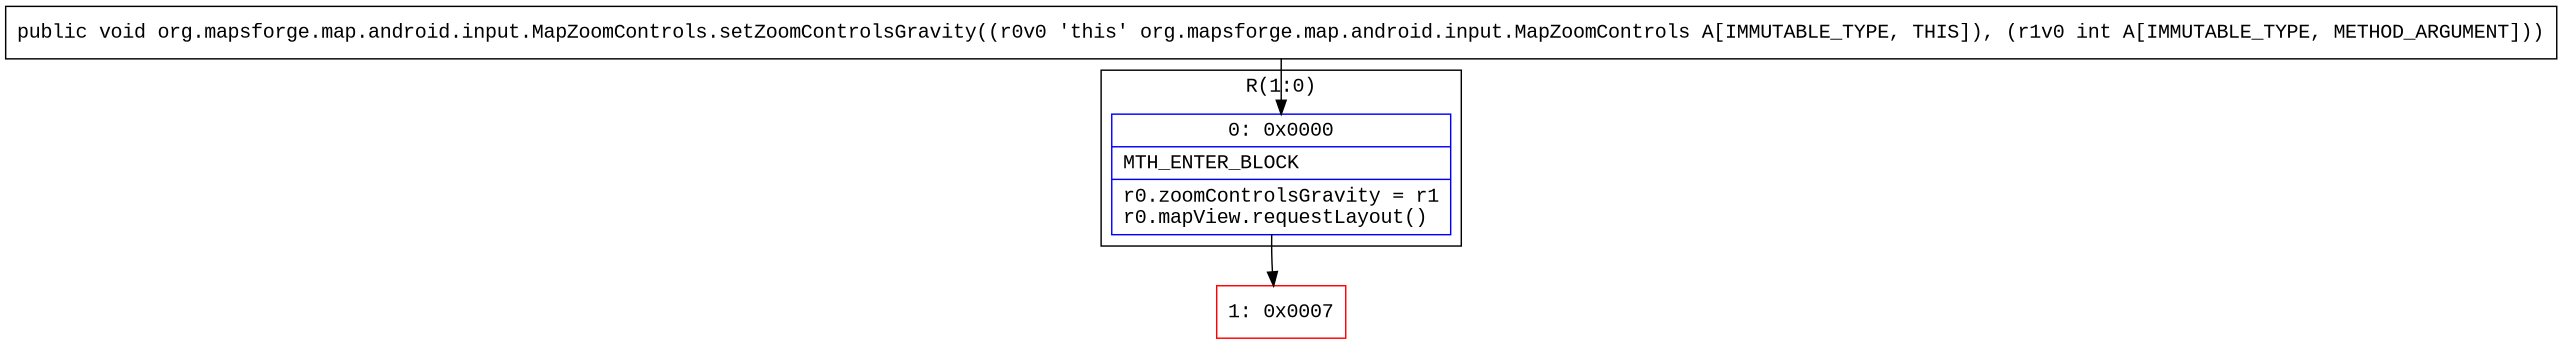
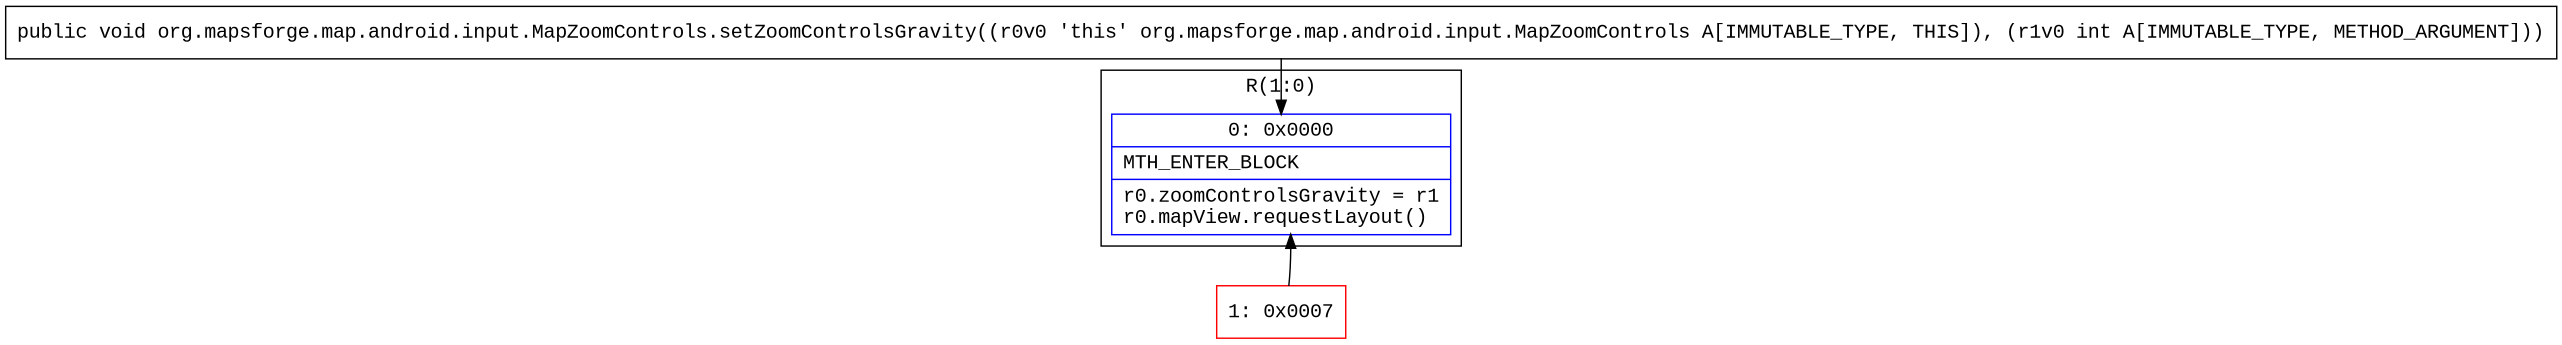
edge "0: 0x0000" -> "1: 0x0007": reversed
